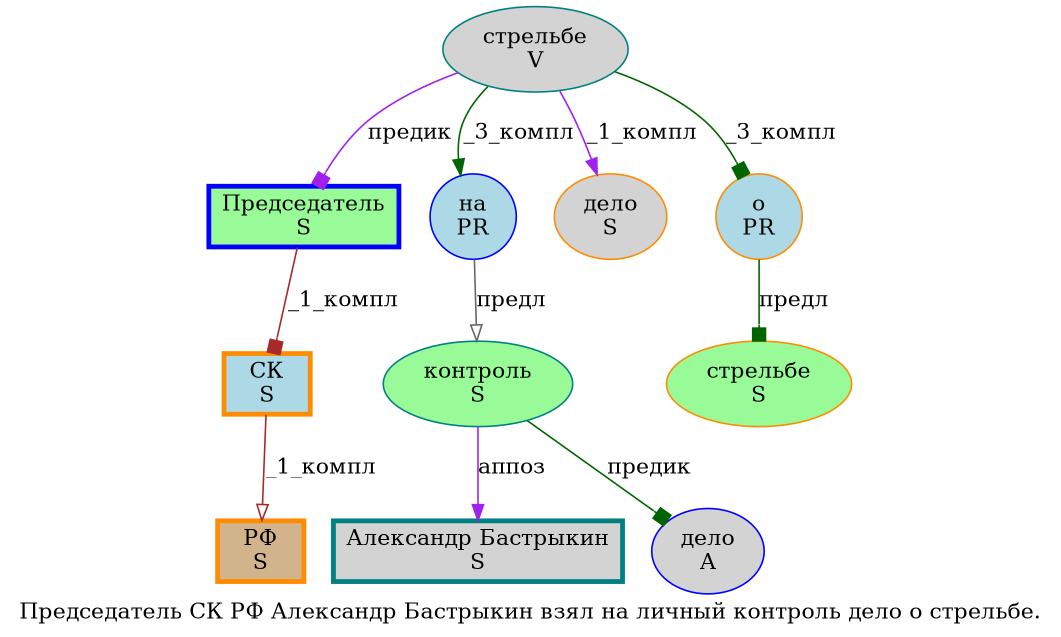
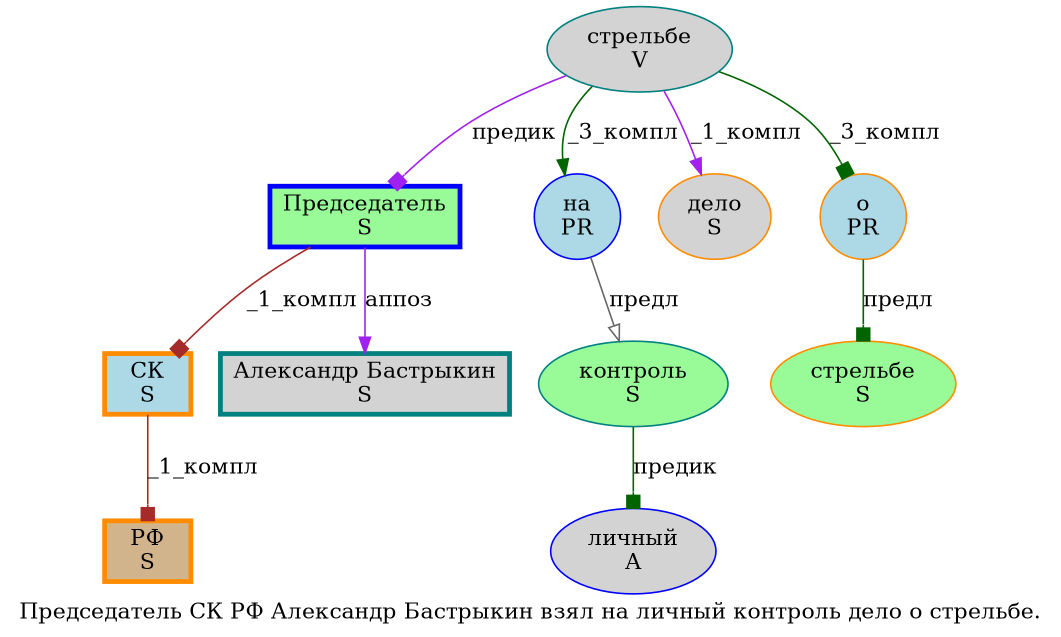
edge "СК S" -> "РФ S": arrowhead onormal -> box
edge "контроль S" -> "Александр Бастрыкин S": now "Председатель S" -> "Александр Бастрыкин S"
node "дело A": label "дело A" -> "личный A"
